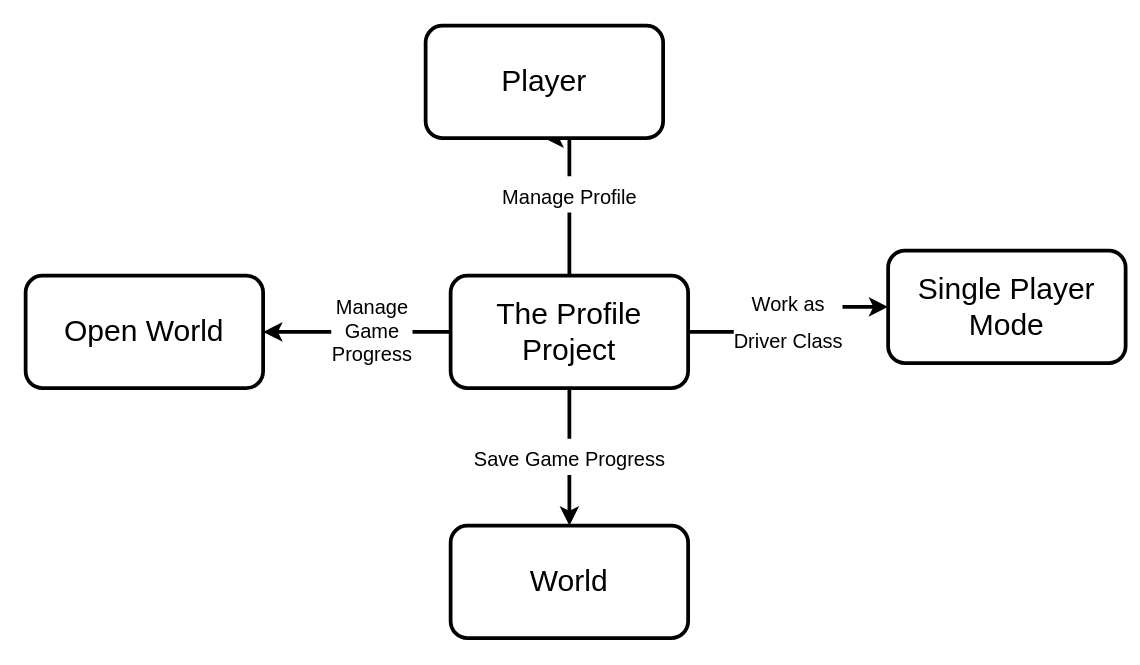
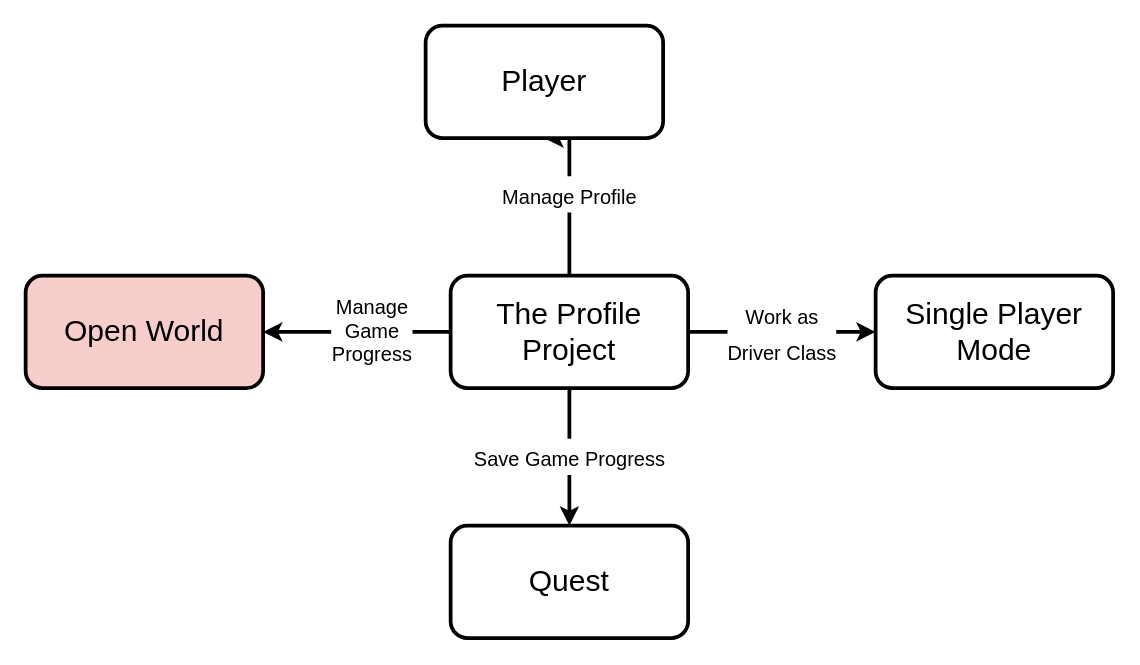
node "Single Player Mode": moved (1007, 307) -> (994, 332)
node "Open World": fillcolor #ffffff -> #f8cecc
node "World": label "World" -> "Quest"
